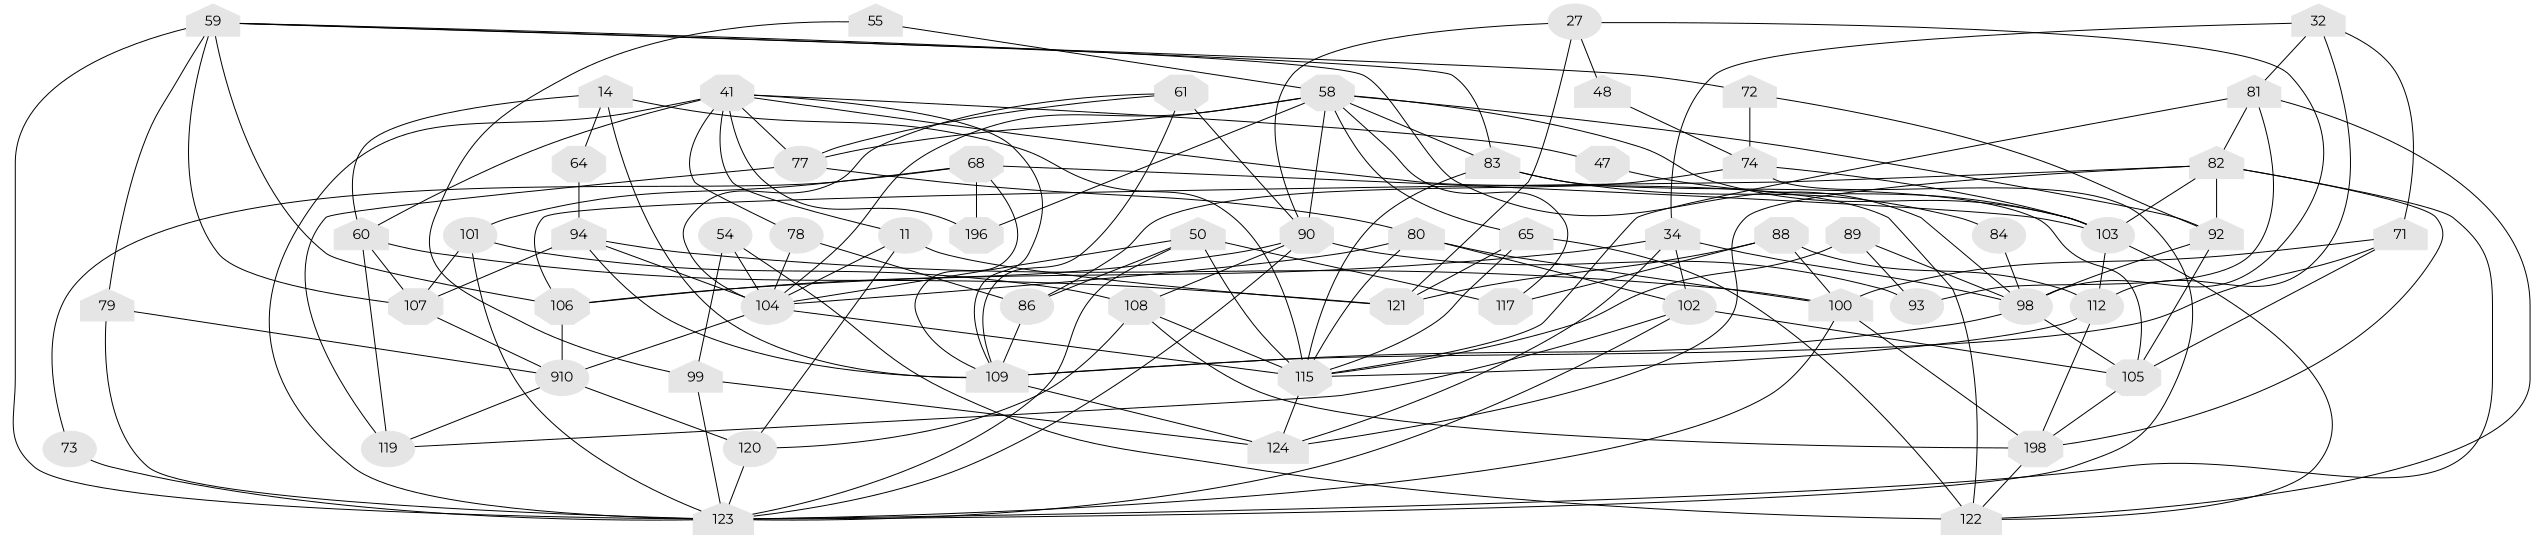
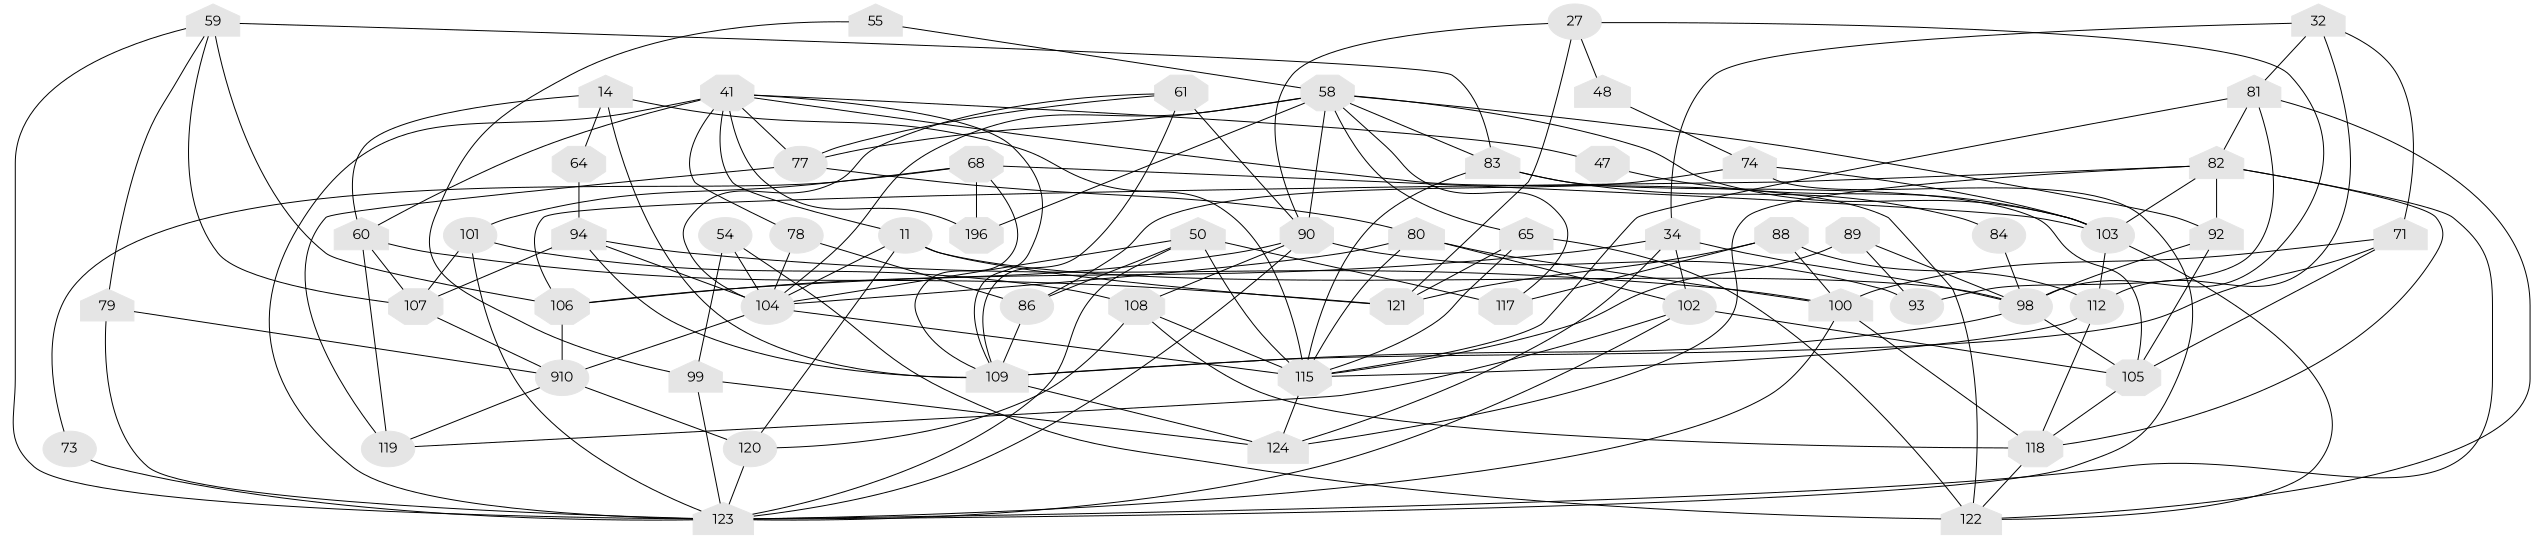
edge "59" -- "98": now "11" -- "98"
node "72": removed
node "198": label "198" -> "118"
